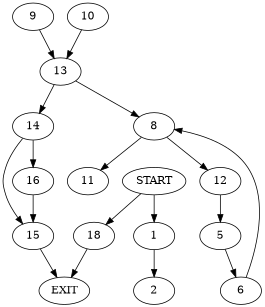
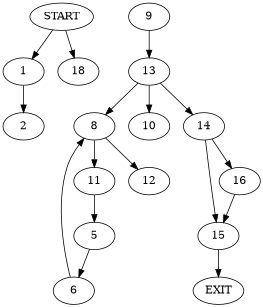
edge "10" -> "13": reversed
edge "12" -> "5": now "11" -> "5"
edge "18" -> "EXIT": removed
